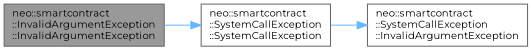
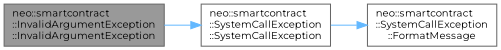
node "neo::smartcontract ::SystemCallException ::InvalidArgumentException": label "neo::smartcontract ::SystemCallException ::InvalidArgumentException" -> "neo::smartcontract ::SystemCallException ::FormatMessage"
